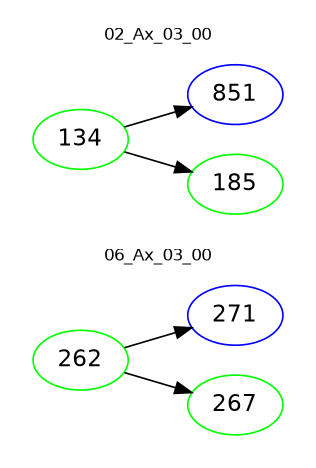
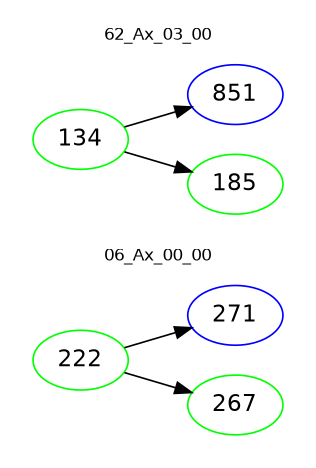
cluster "02_Ax_03_00": label "02_Ax_03_00" -> "62_Ax_03_00"
cluster "06_Ax_03_00": label "06_Ax_03_00" -> "06_Ax_00_00"
node "262": label "262" -> "222"
